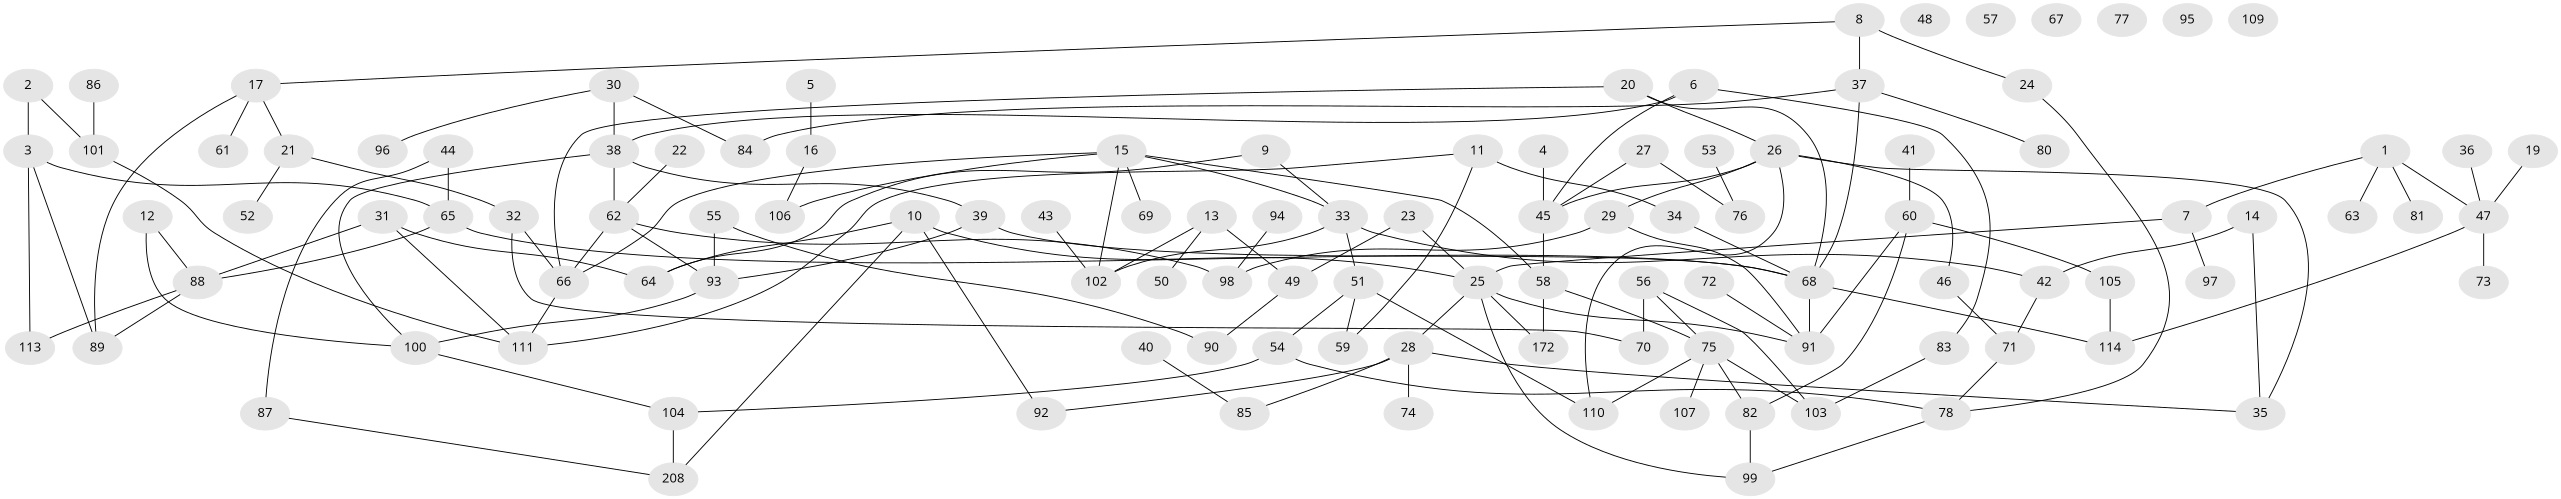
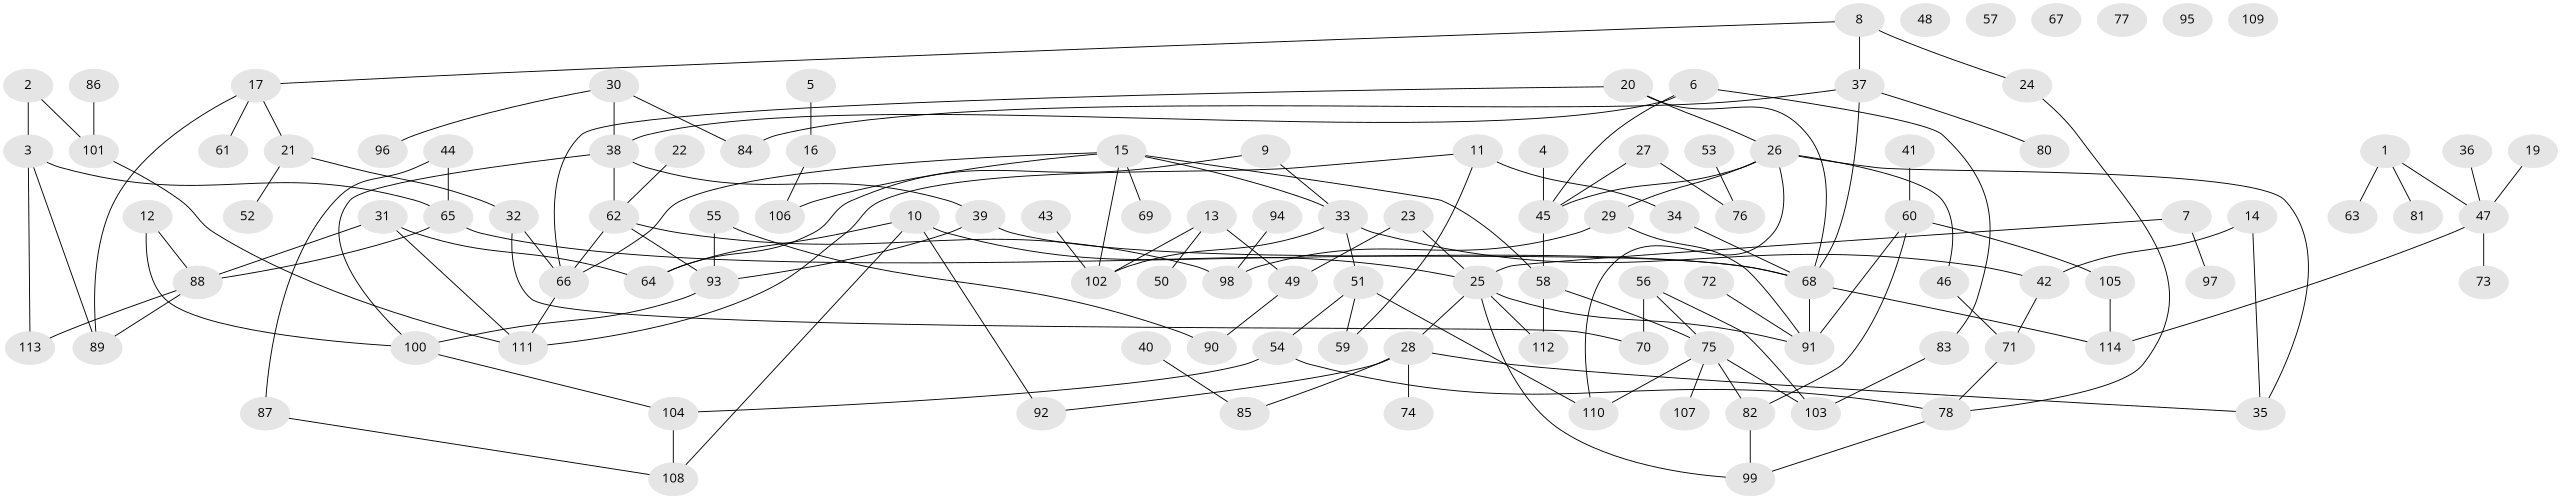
edge "1" -- "7": removed
node "172": label "172" -> "112"
node "208": label "208" -> "108"
